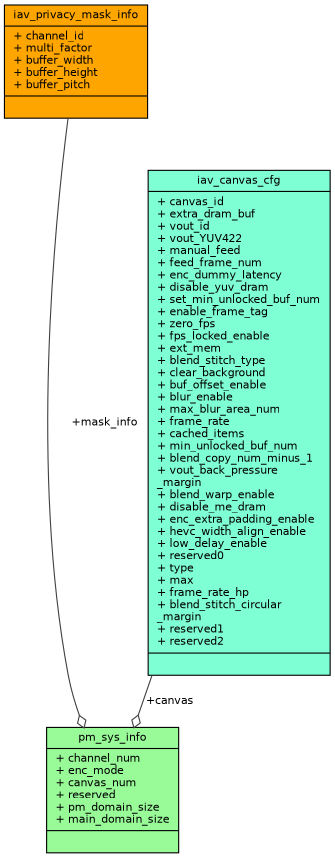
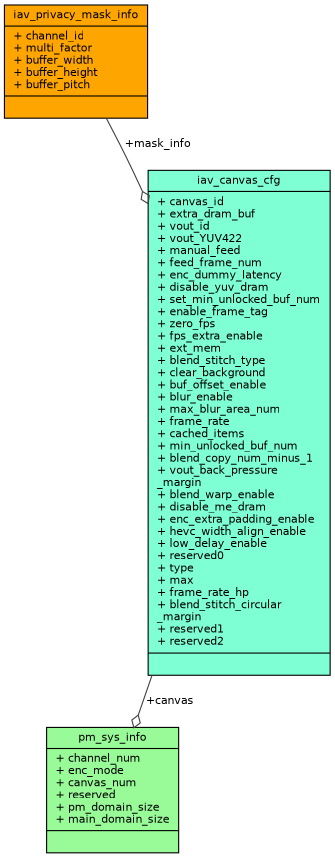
node "iav_canvas_cfg": text "+ fps_locked_enable" -> "+ fps_extra_enable"
edge "iav_privacy_mask_info" -> "pm_sys_info": now "iav_privacy_mask_info" -> "iav_canvas_cfg"
